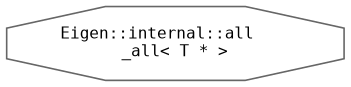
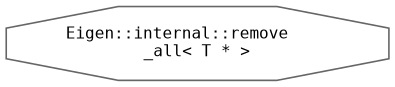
node "Eigen::internal::all _all< T * >": label "Eigen::internal::all _all< T * >" -> "Eigen::internal::remove _all< T * >"
